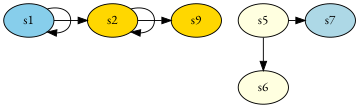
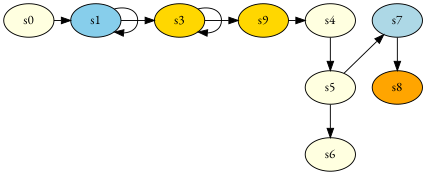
node "s0": added
node "s2": label "s2" -> "s3"
node "s4": added
node "s8": added
